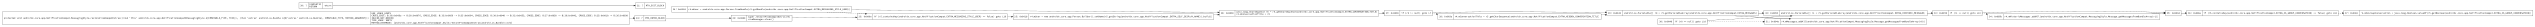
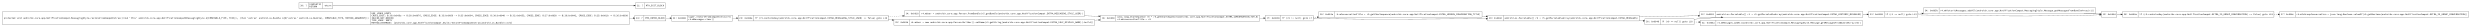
edge "24: 0x0010" -> "23: 0x000e": reversed
edge "29: 0x0042" -> "31: 0x004a": now "29: 0x0042" -> "30: 0x0048"
